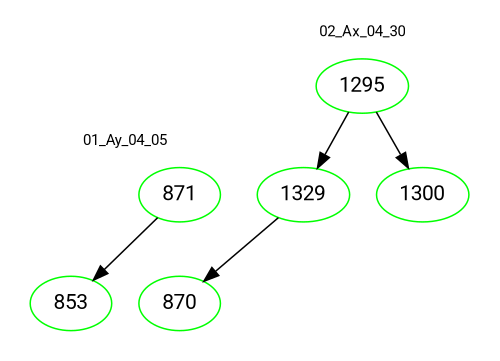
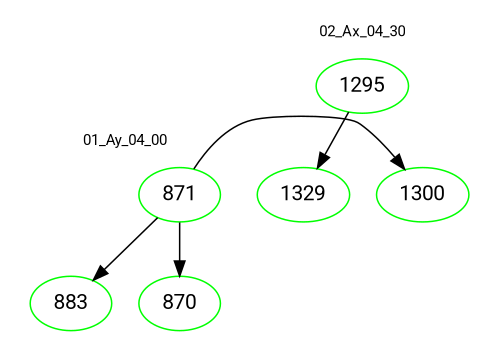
edge "1295" -> "1300": now "871" -> "1300"
cluster "01_Ay_04_05": label "01_Ay_04_05" -> "01_Ay_04_00"
edge "1329" -> "870": now "871" -> "870"
node "853": label "853" -> "883"
